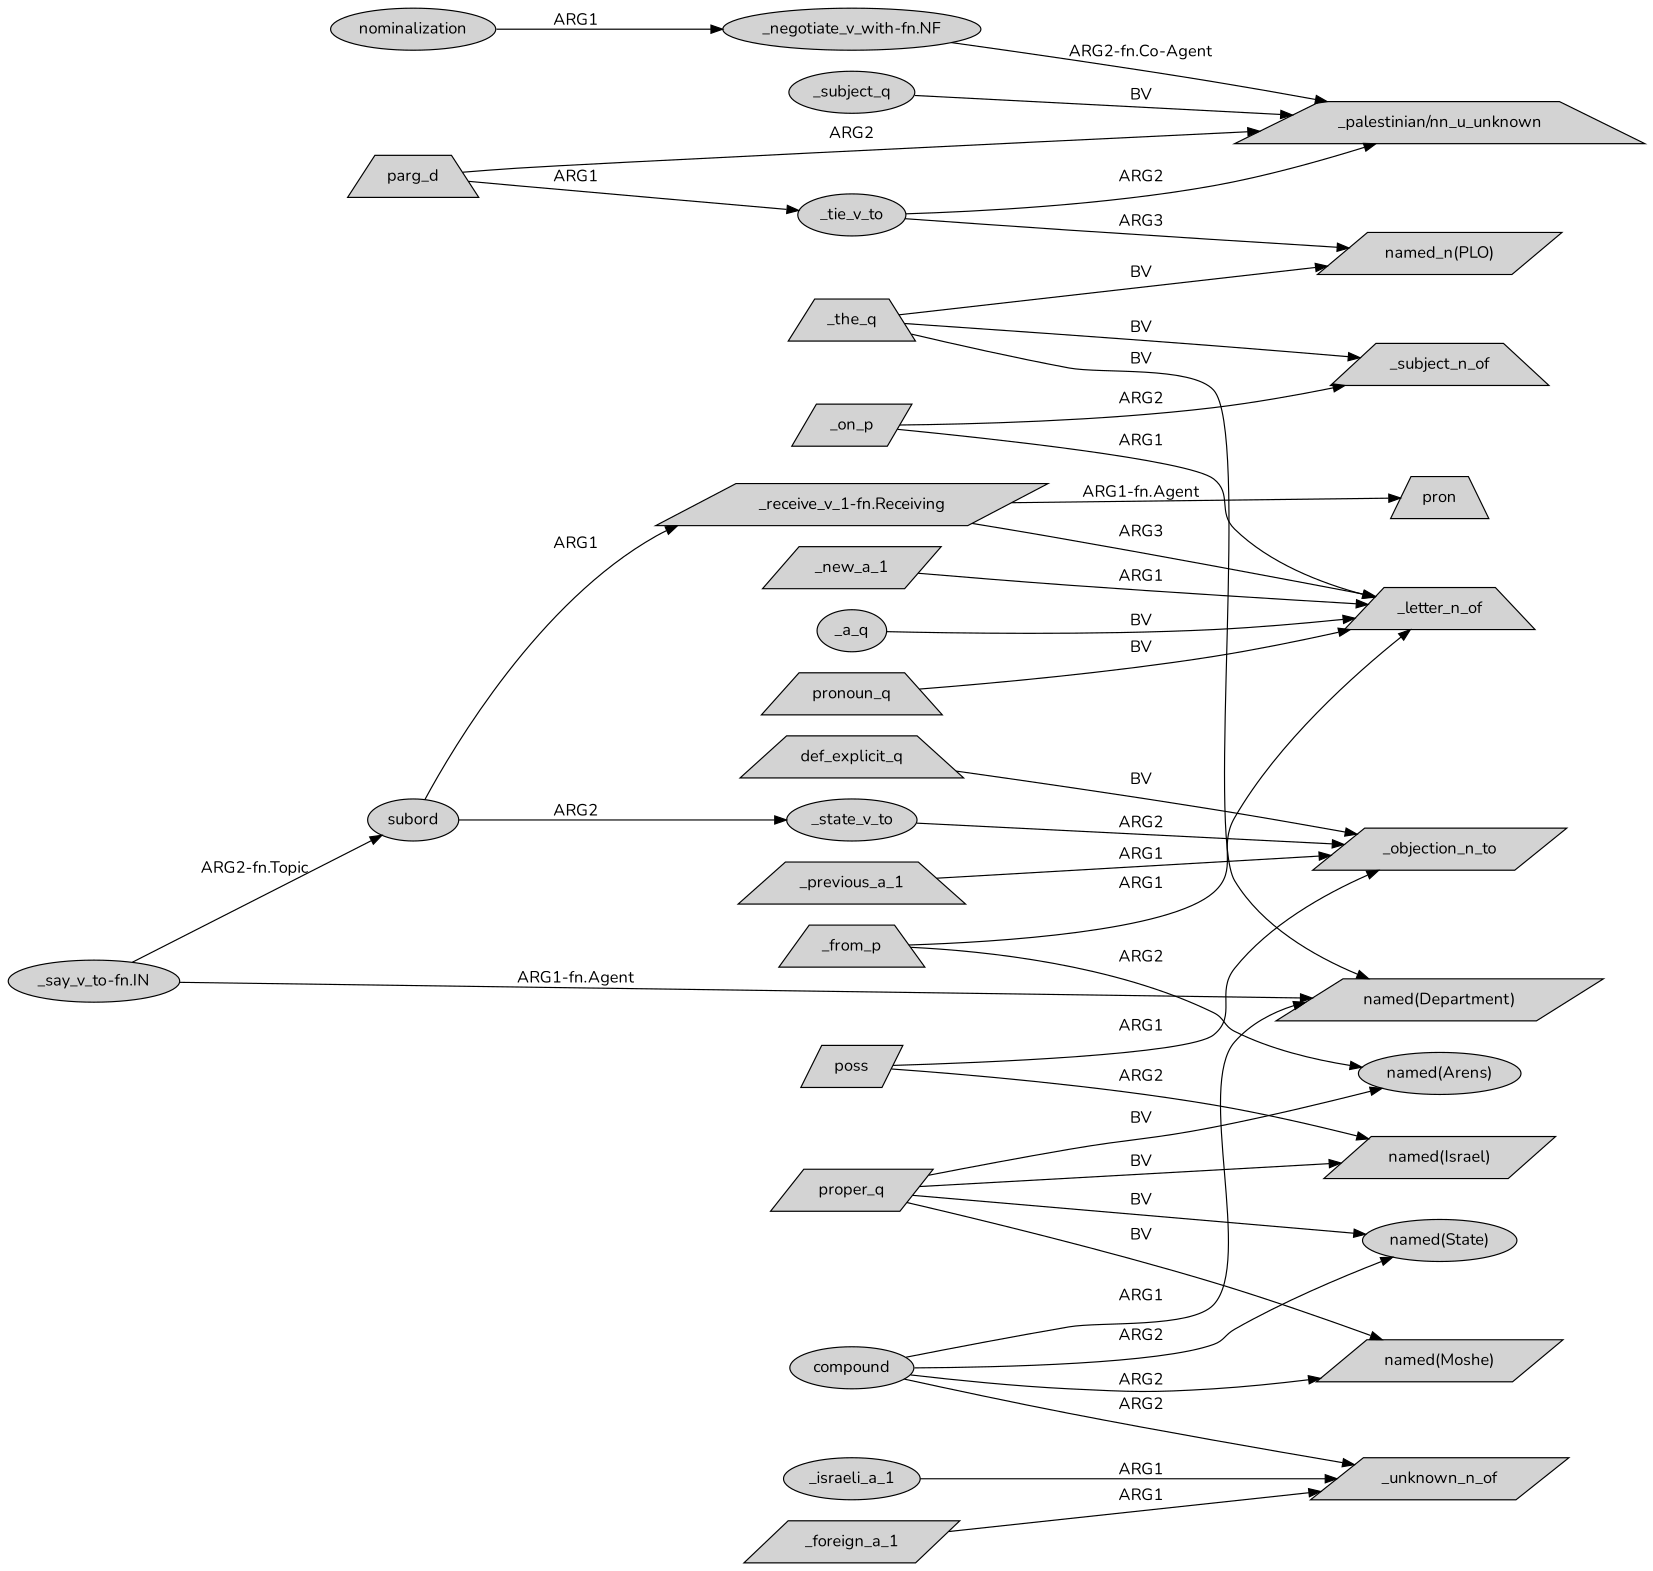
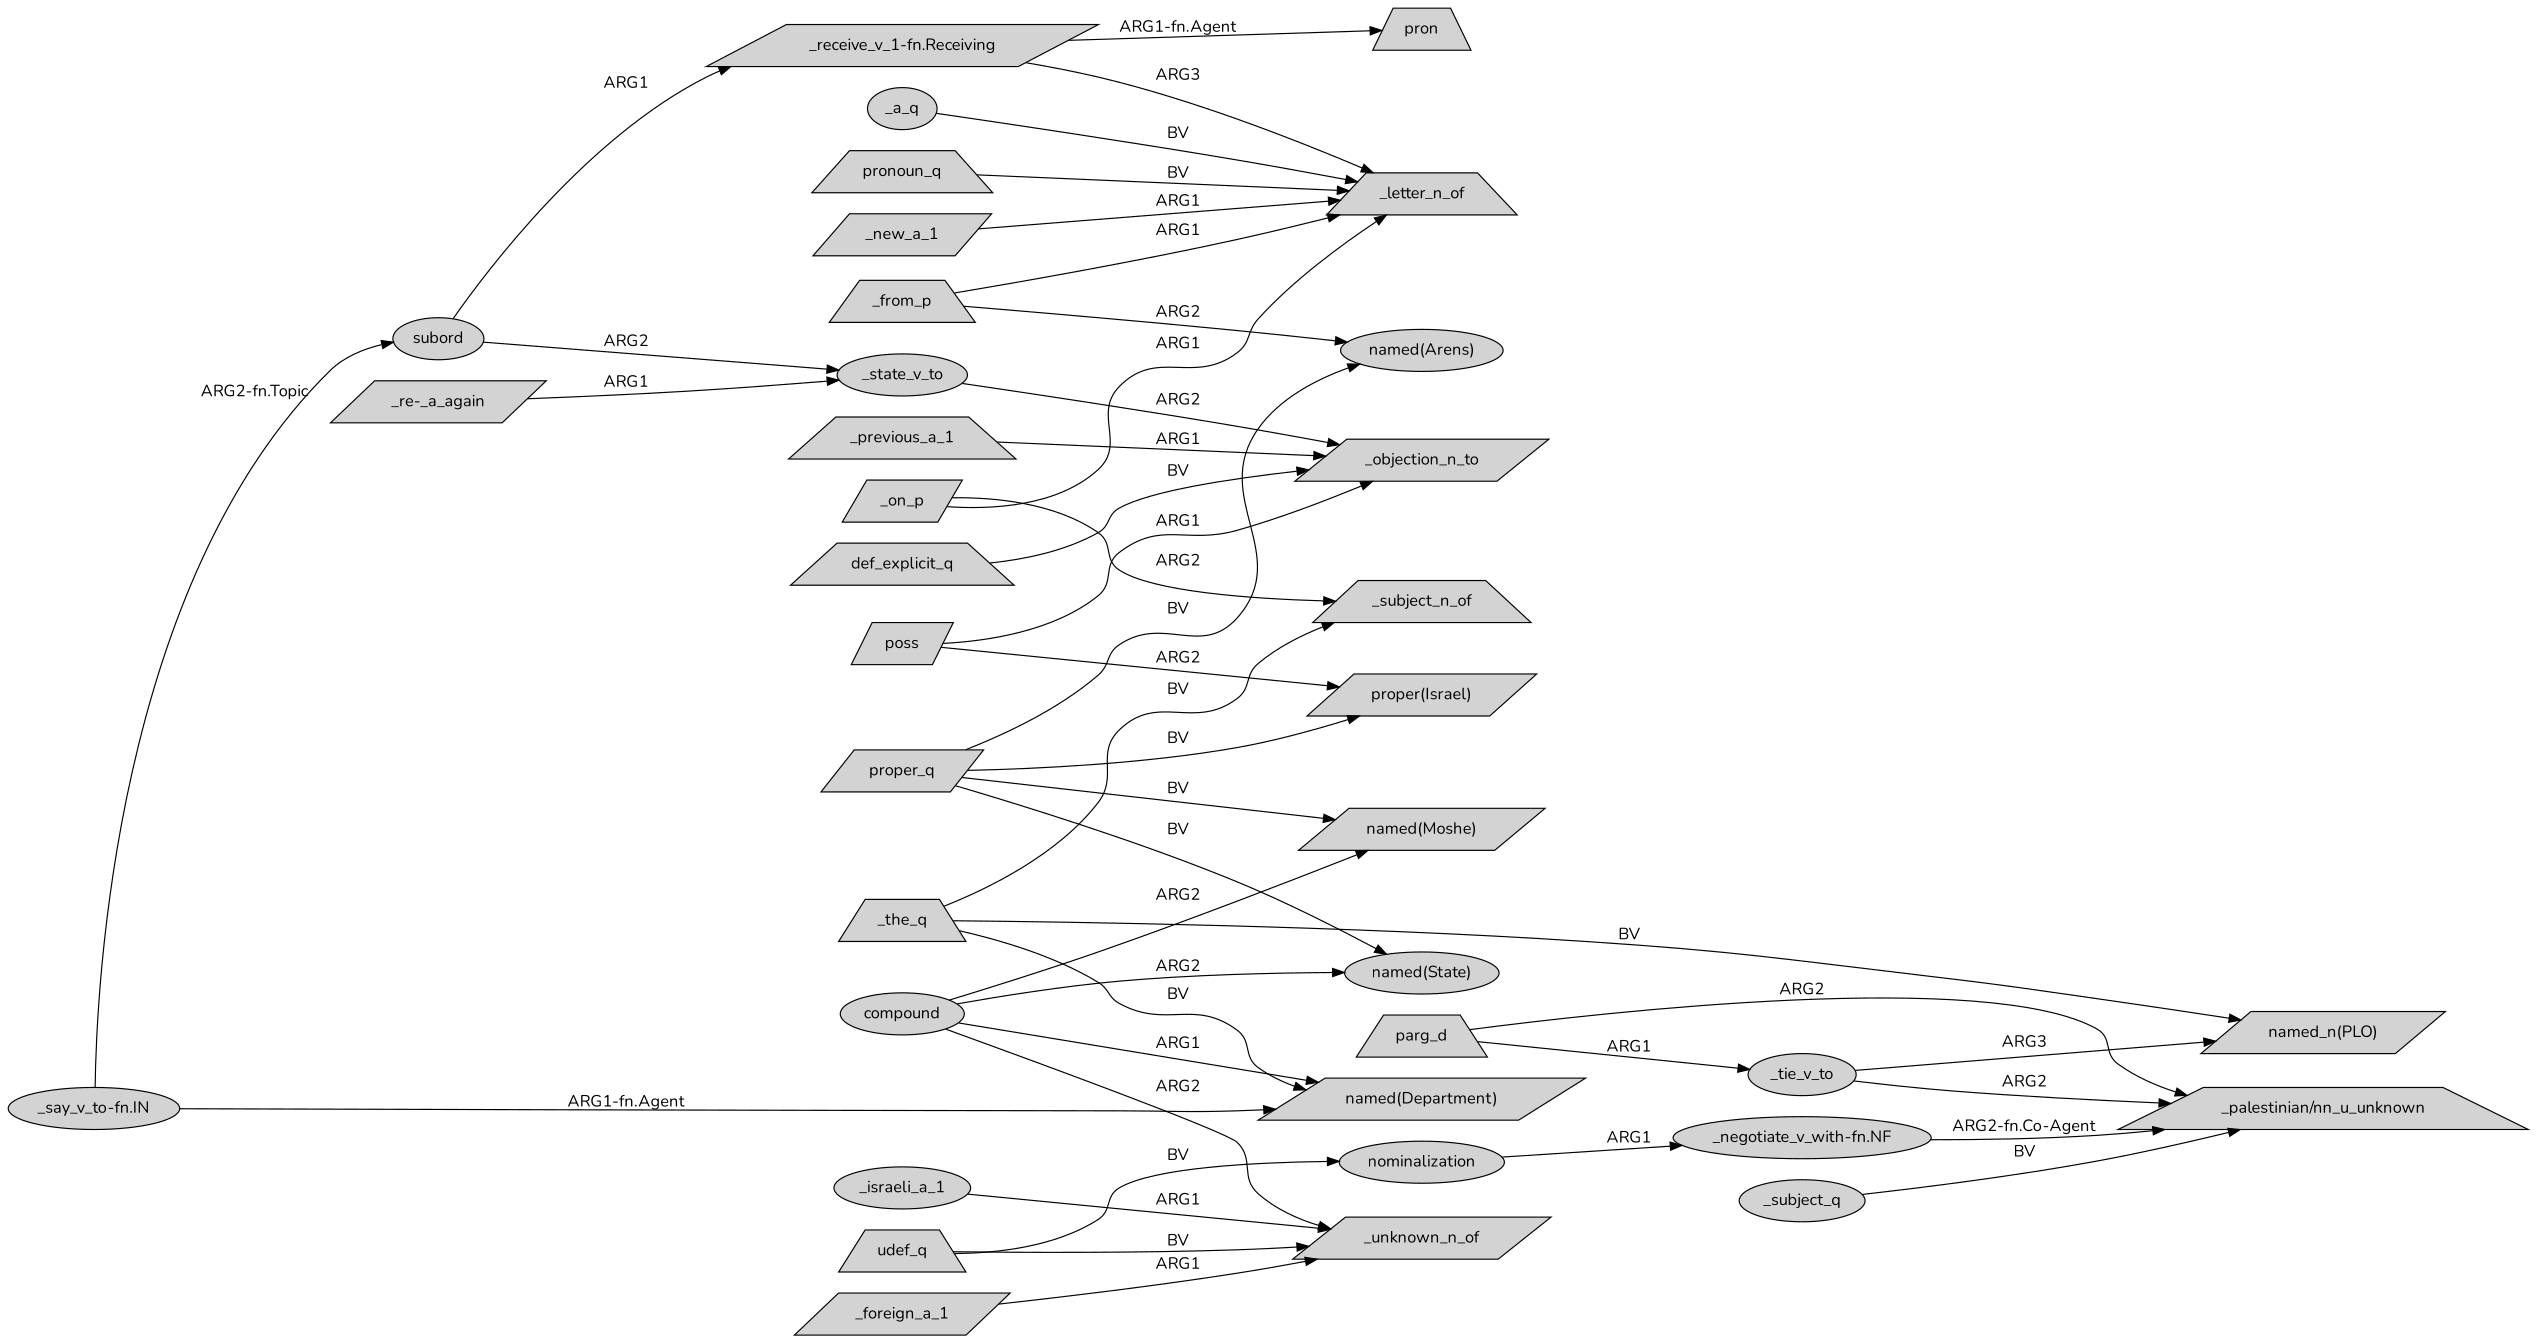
node "_re-_a_again": added
node "named(Israel)": label "named(Israel)" -> "proper(Israel)"
node "udef_q": added
